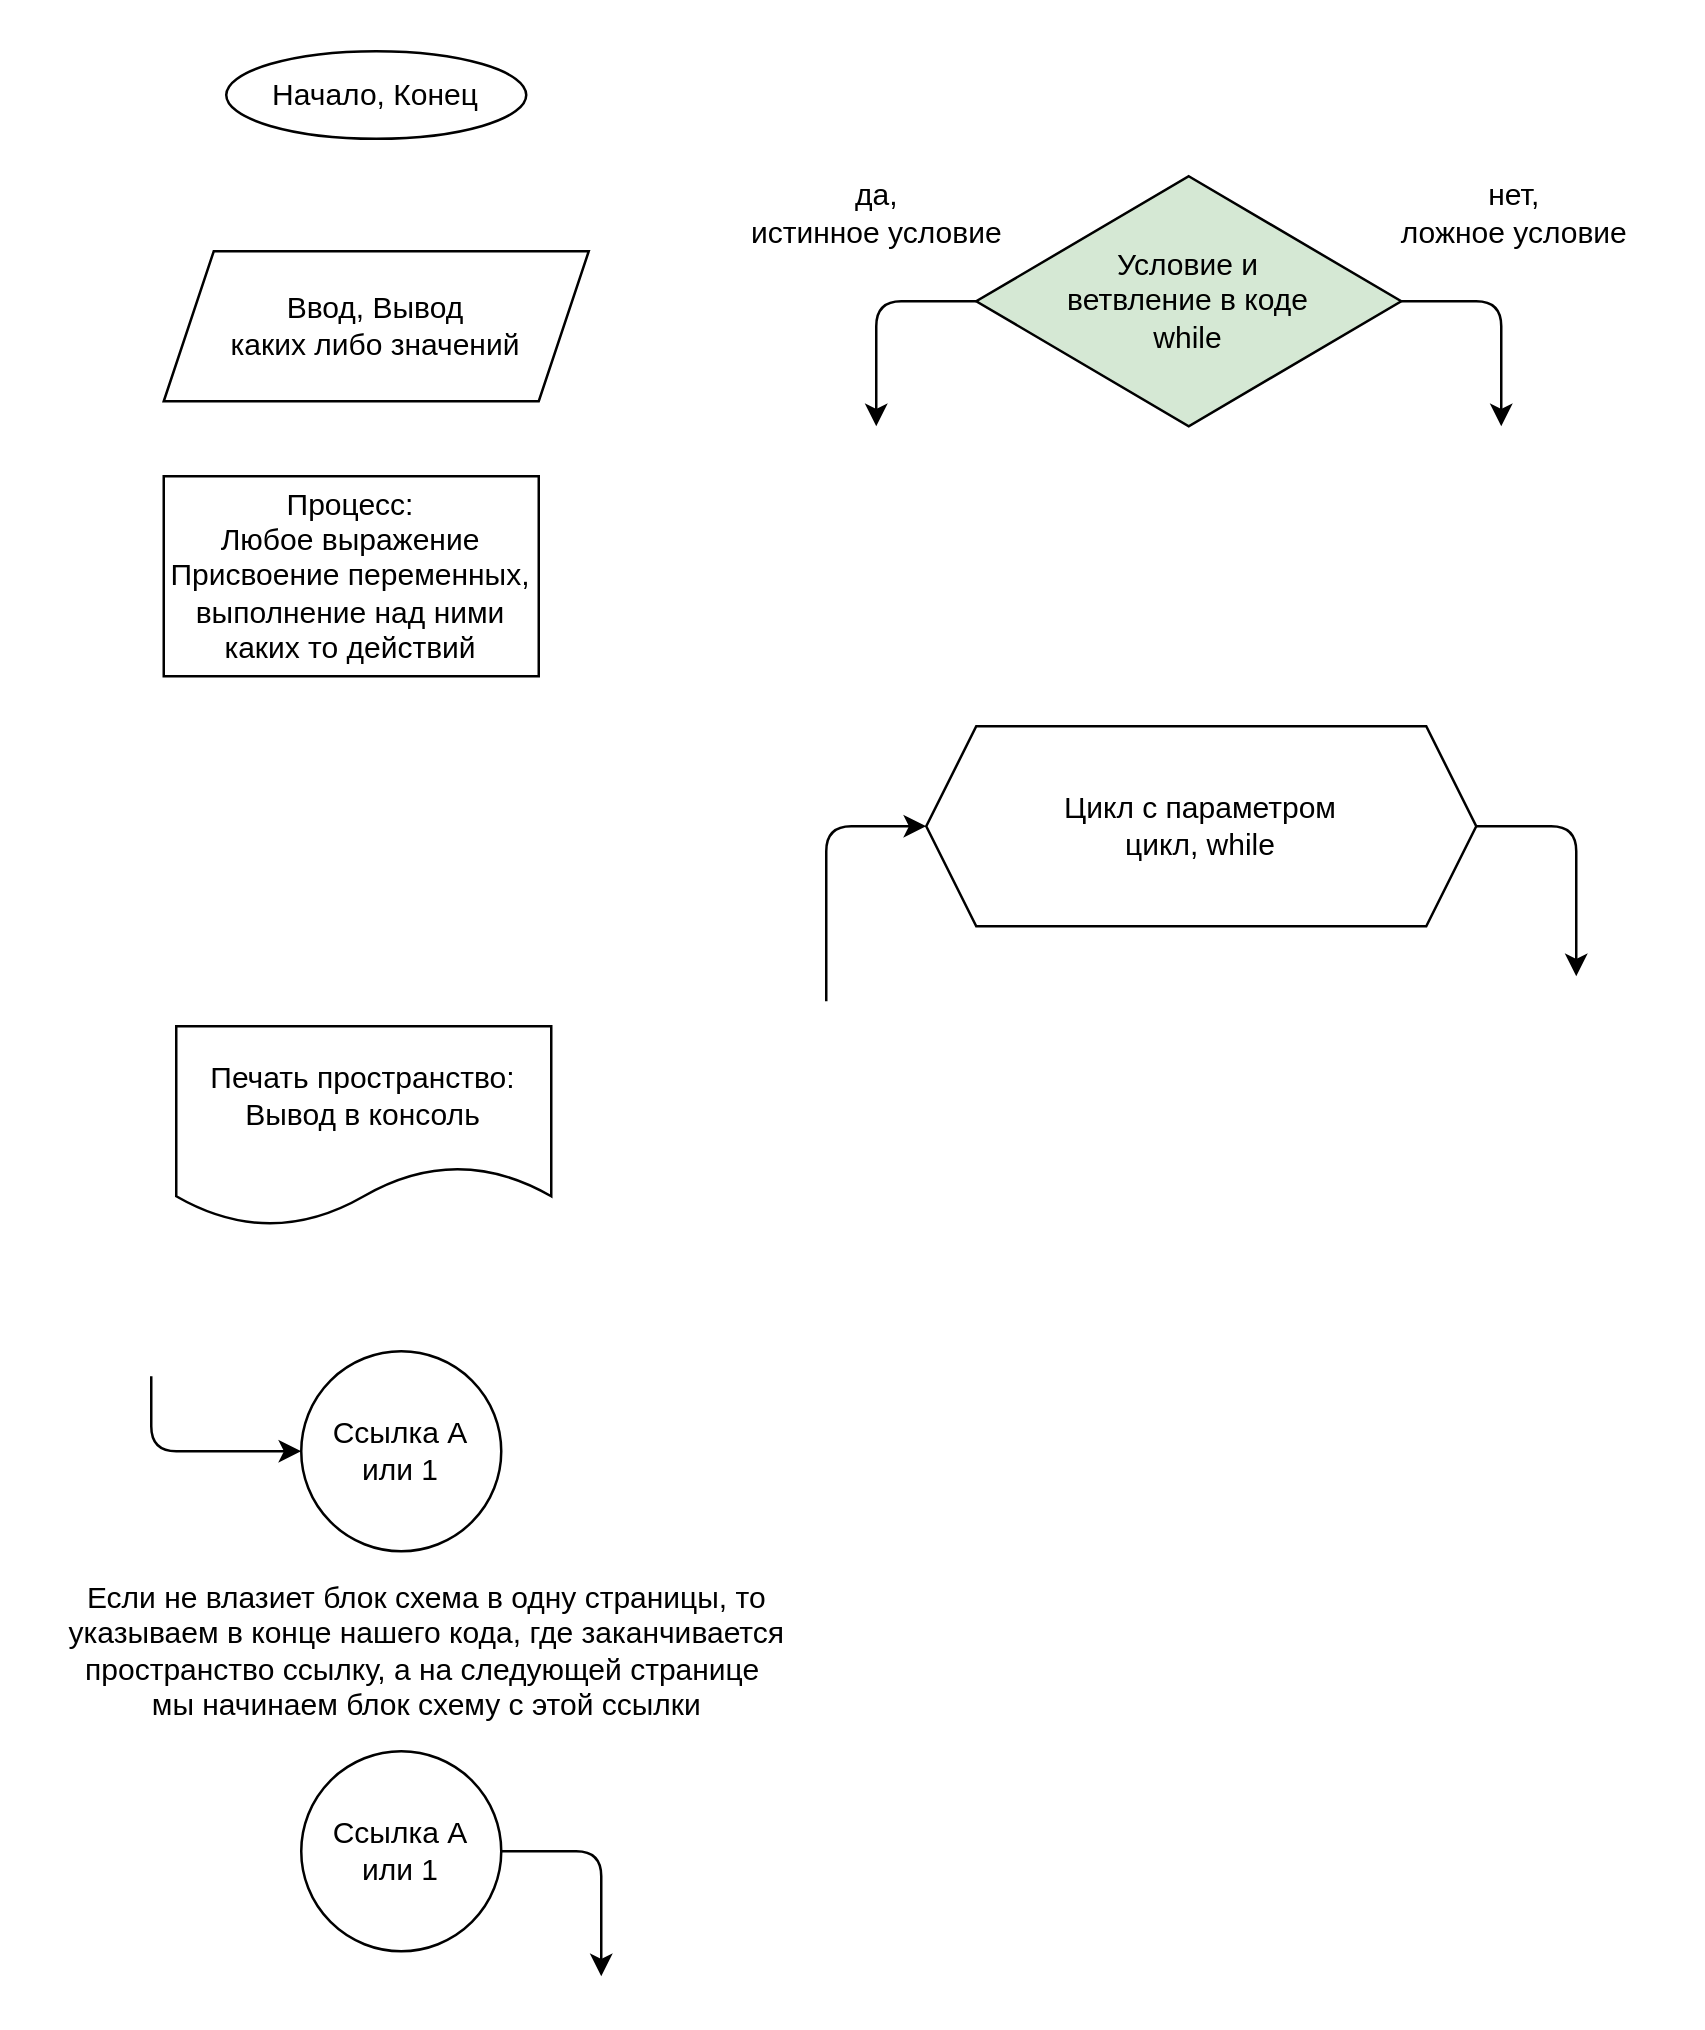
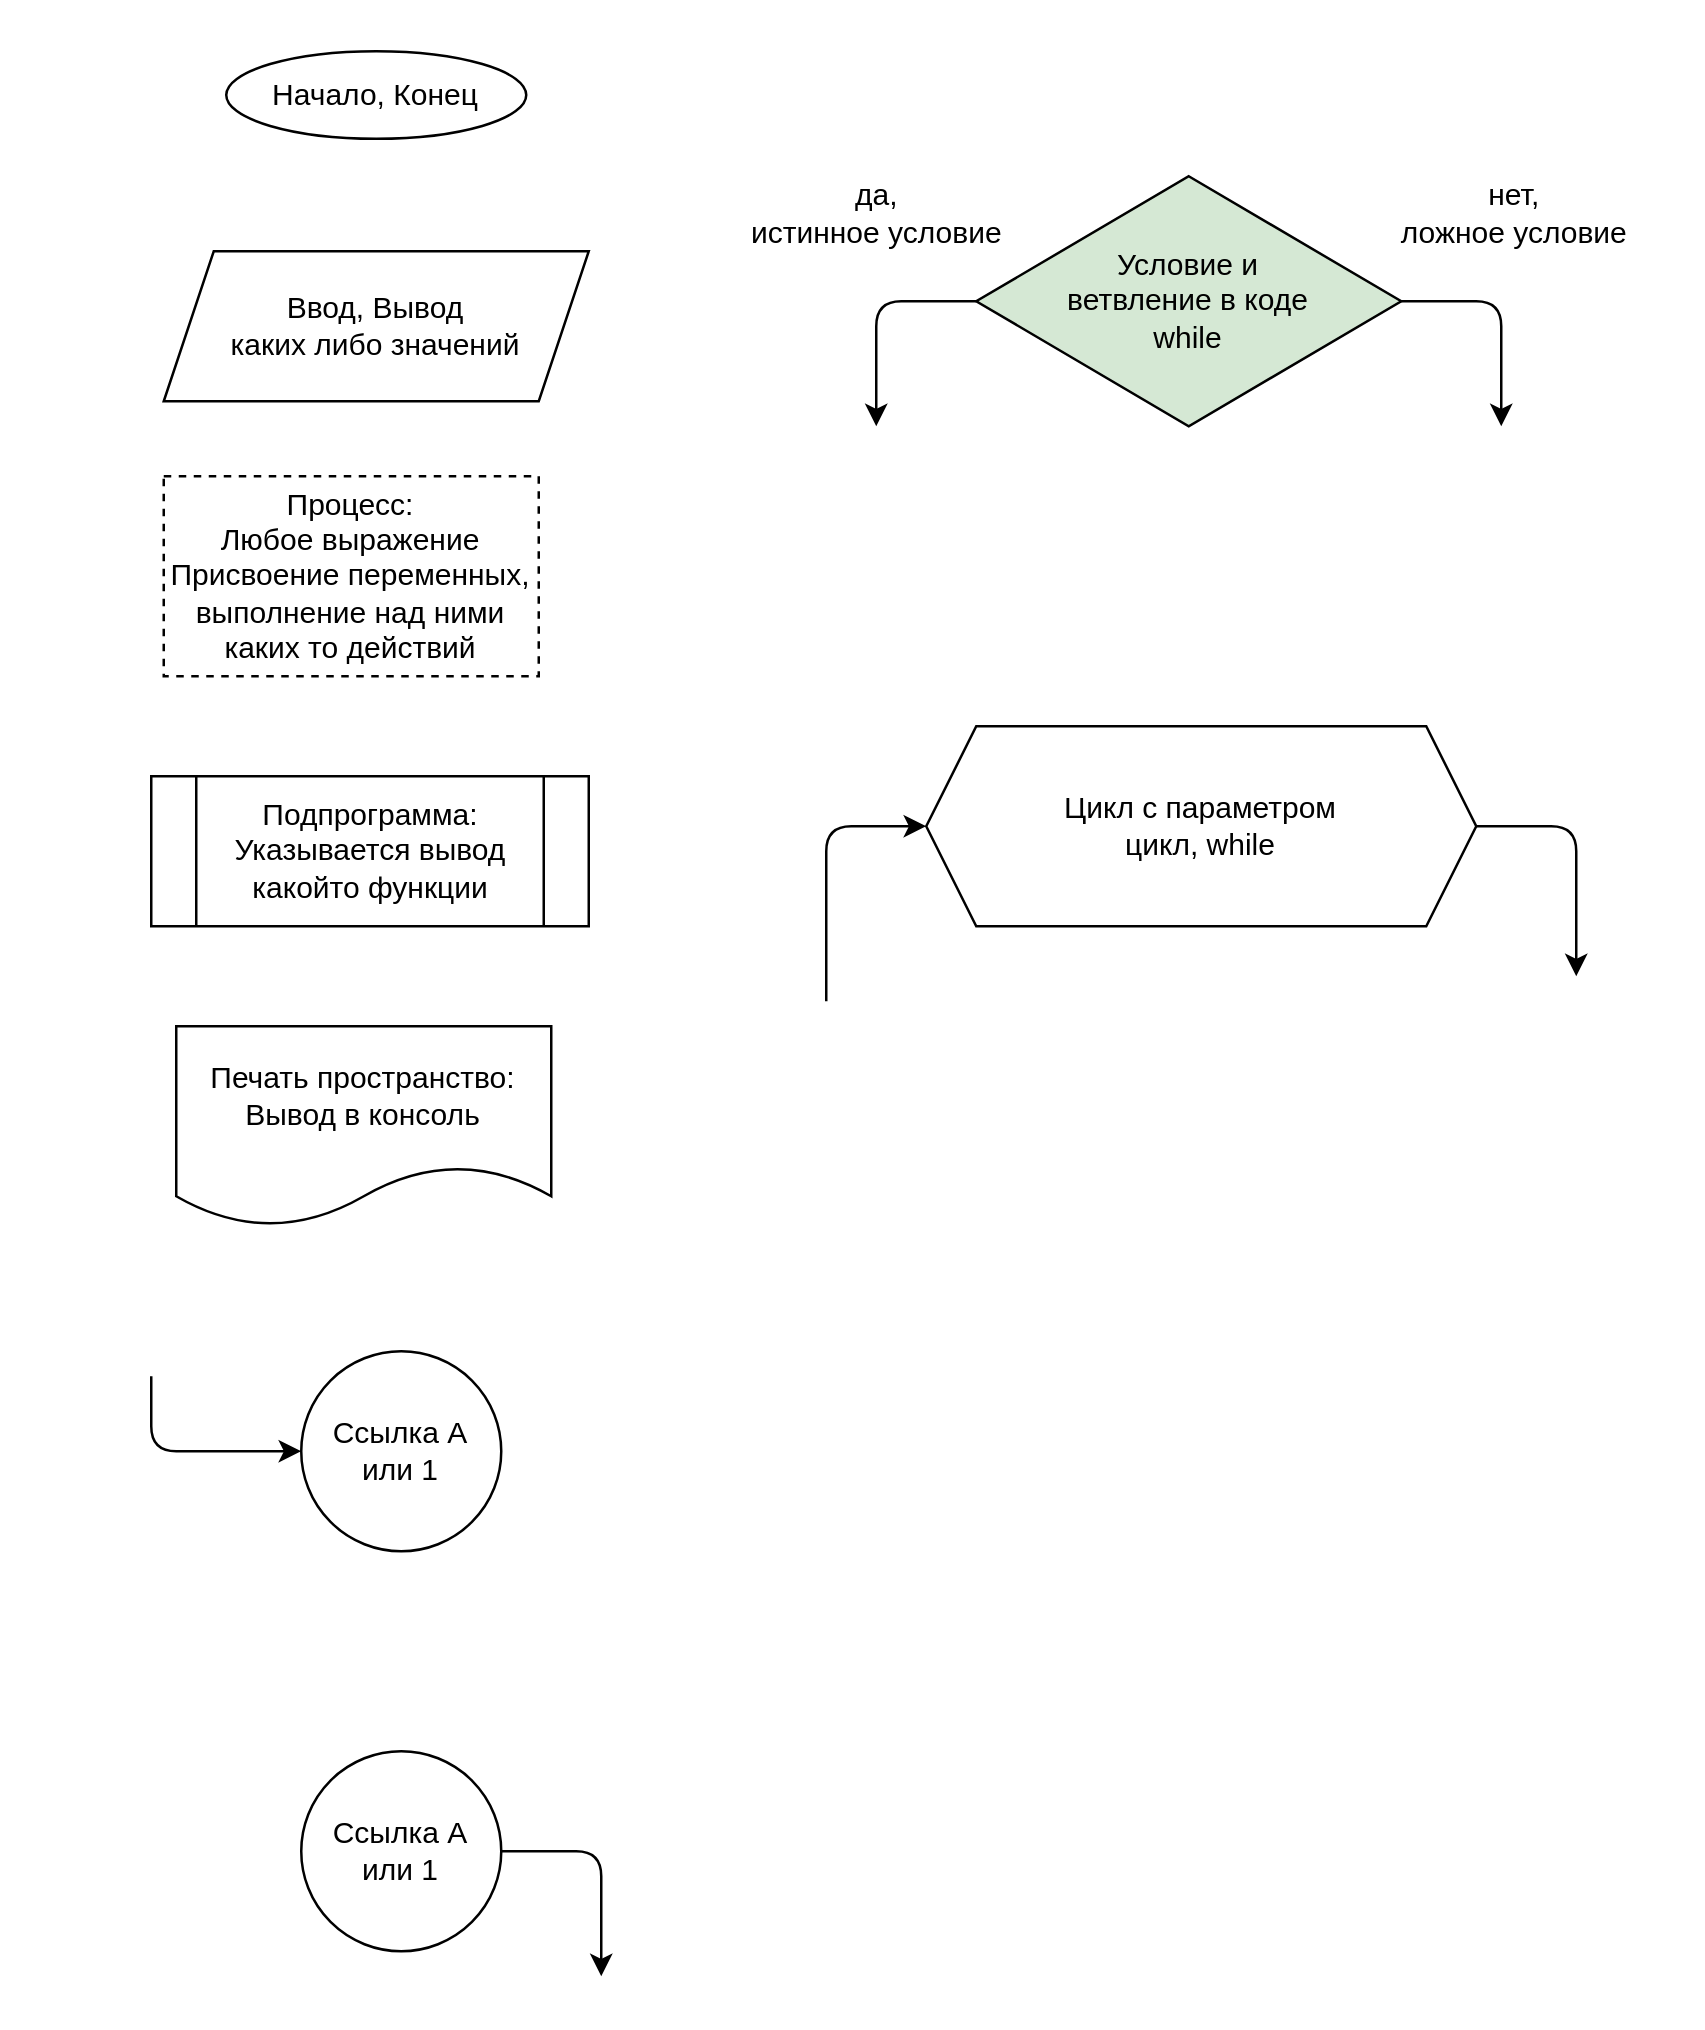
node "Процесс: Любое выражение Присвоение переменных, выполнение над ними каких то действий": style solid -> dashed
node "Подпрограмма: Указывается вывод какойто функции": added
node "Если не влазиет блок схема в одну страницы, то указываем в конце нашего кода, где заканчивается пространство ссылку, а на следующей странице мы начинаем блок схему с этой ссылки": removed
